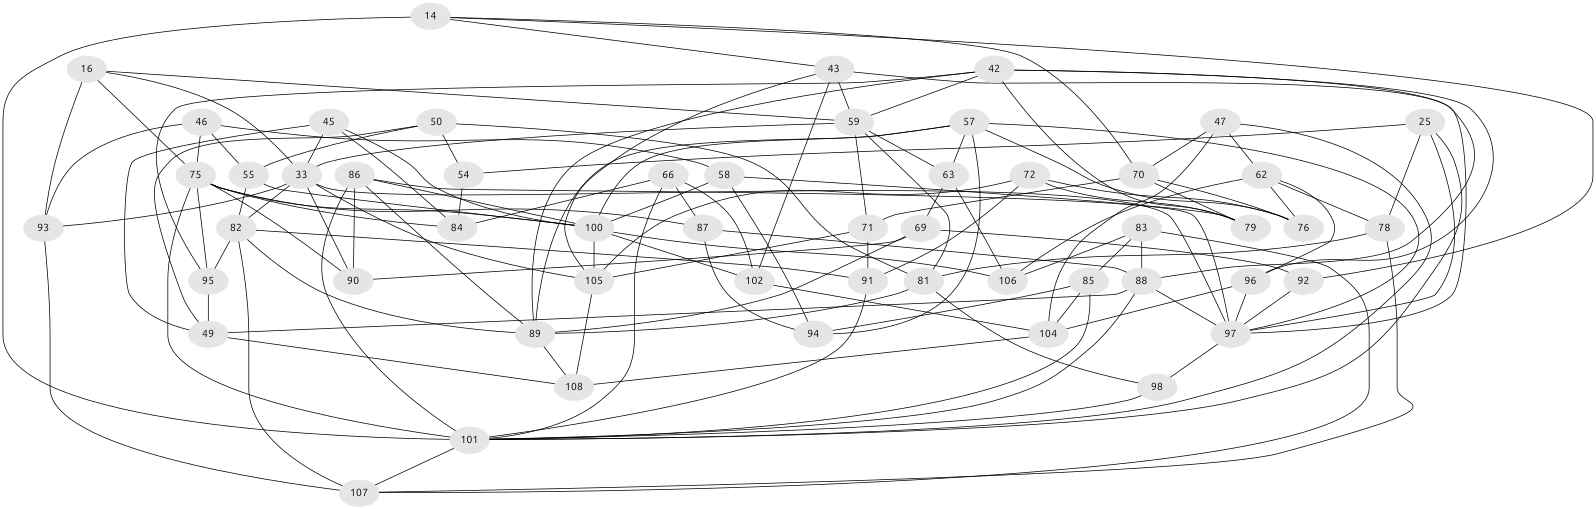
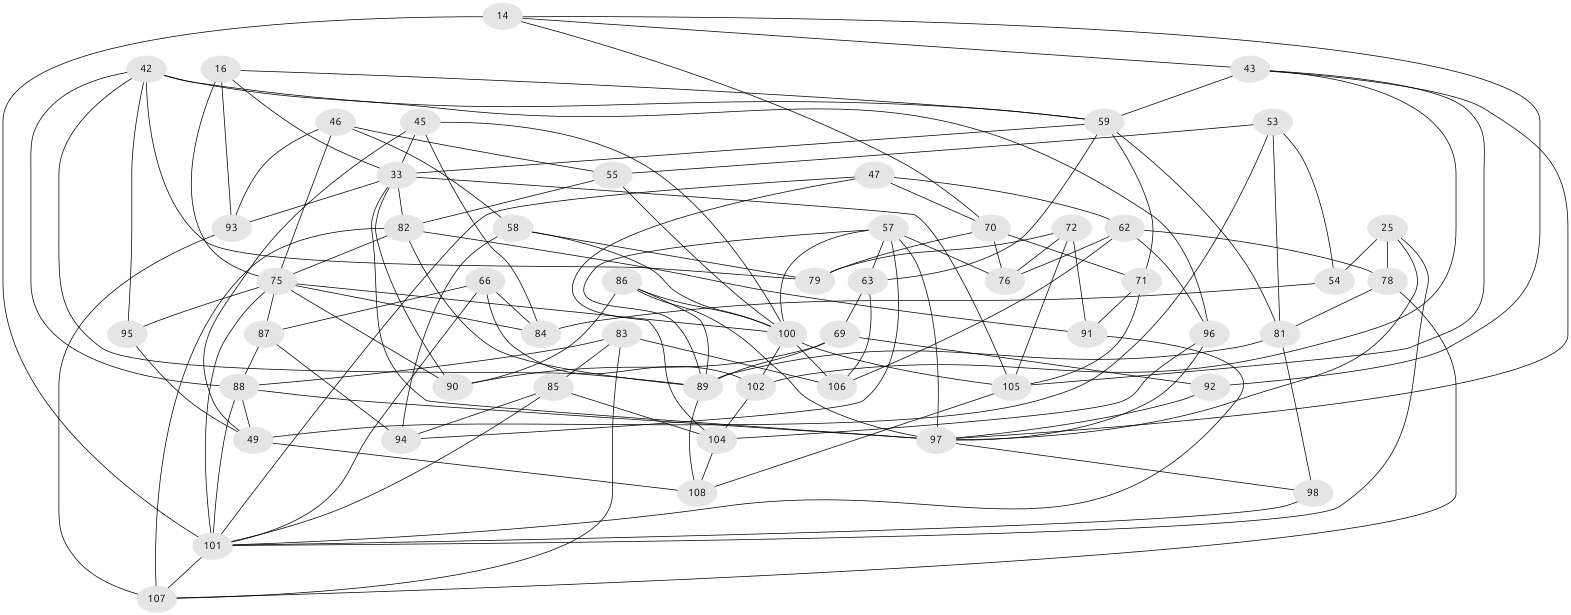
node "50": label "50" -> "53"
edge "82" -- "95": now "82" -- "75"
edge "86" -- "101": removed
